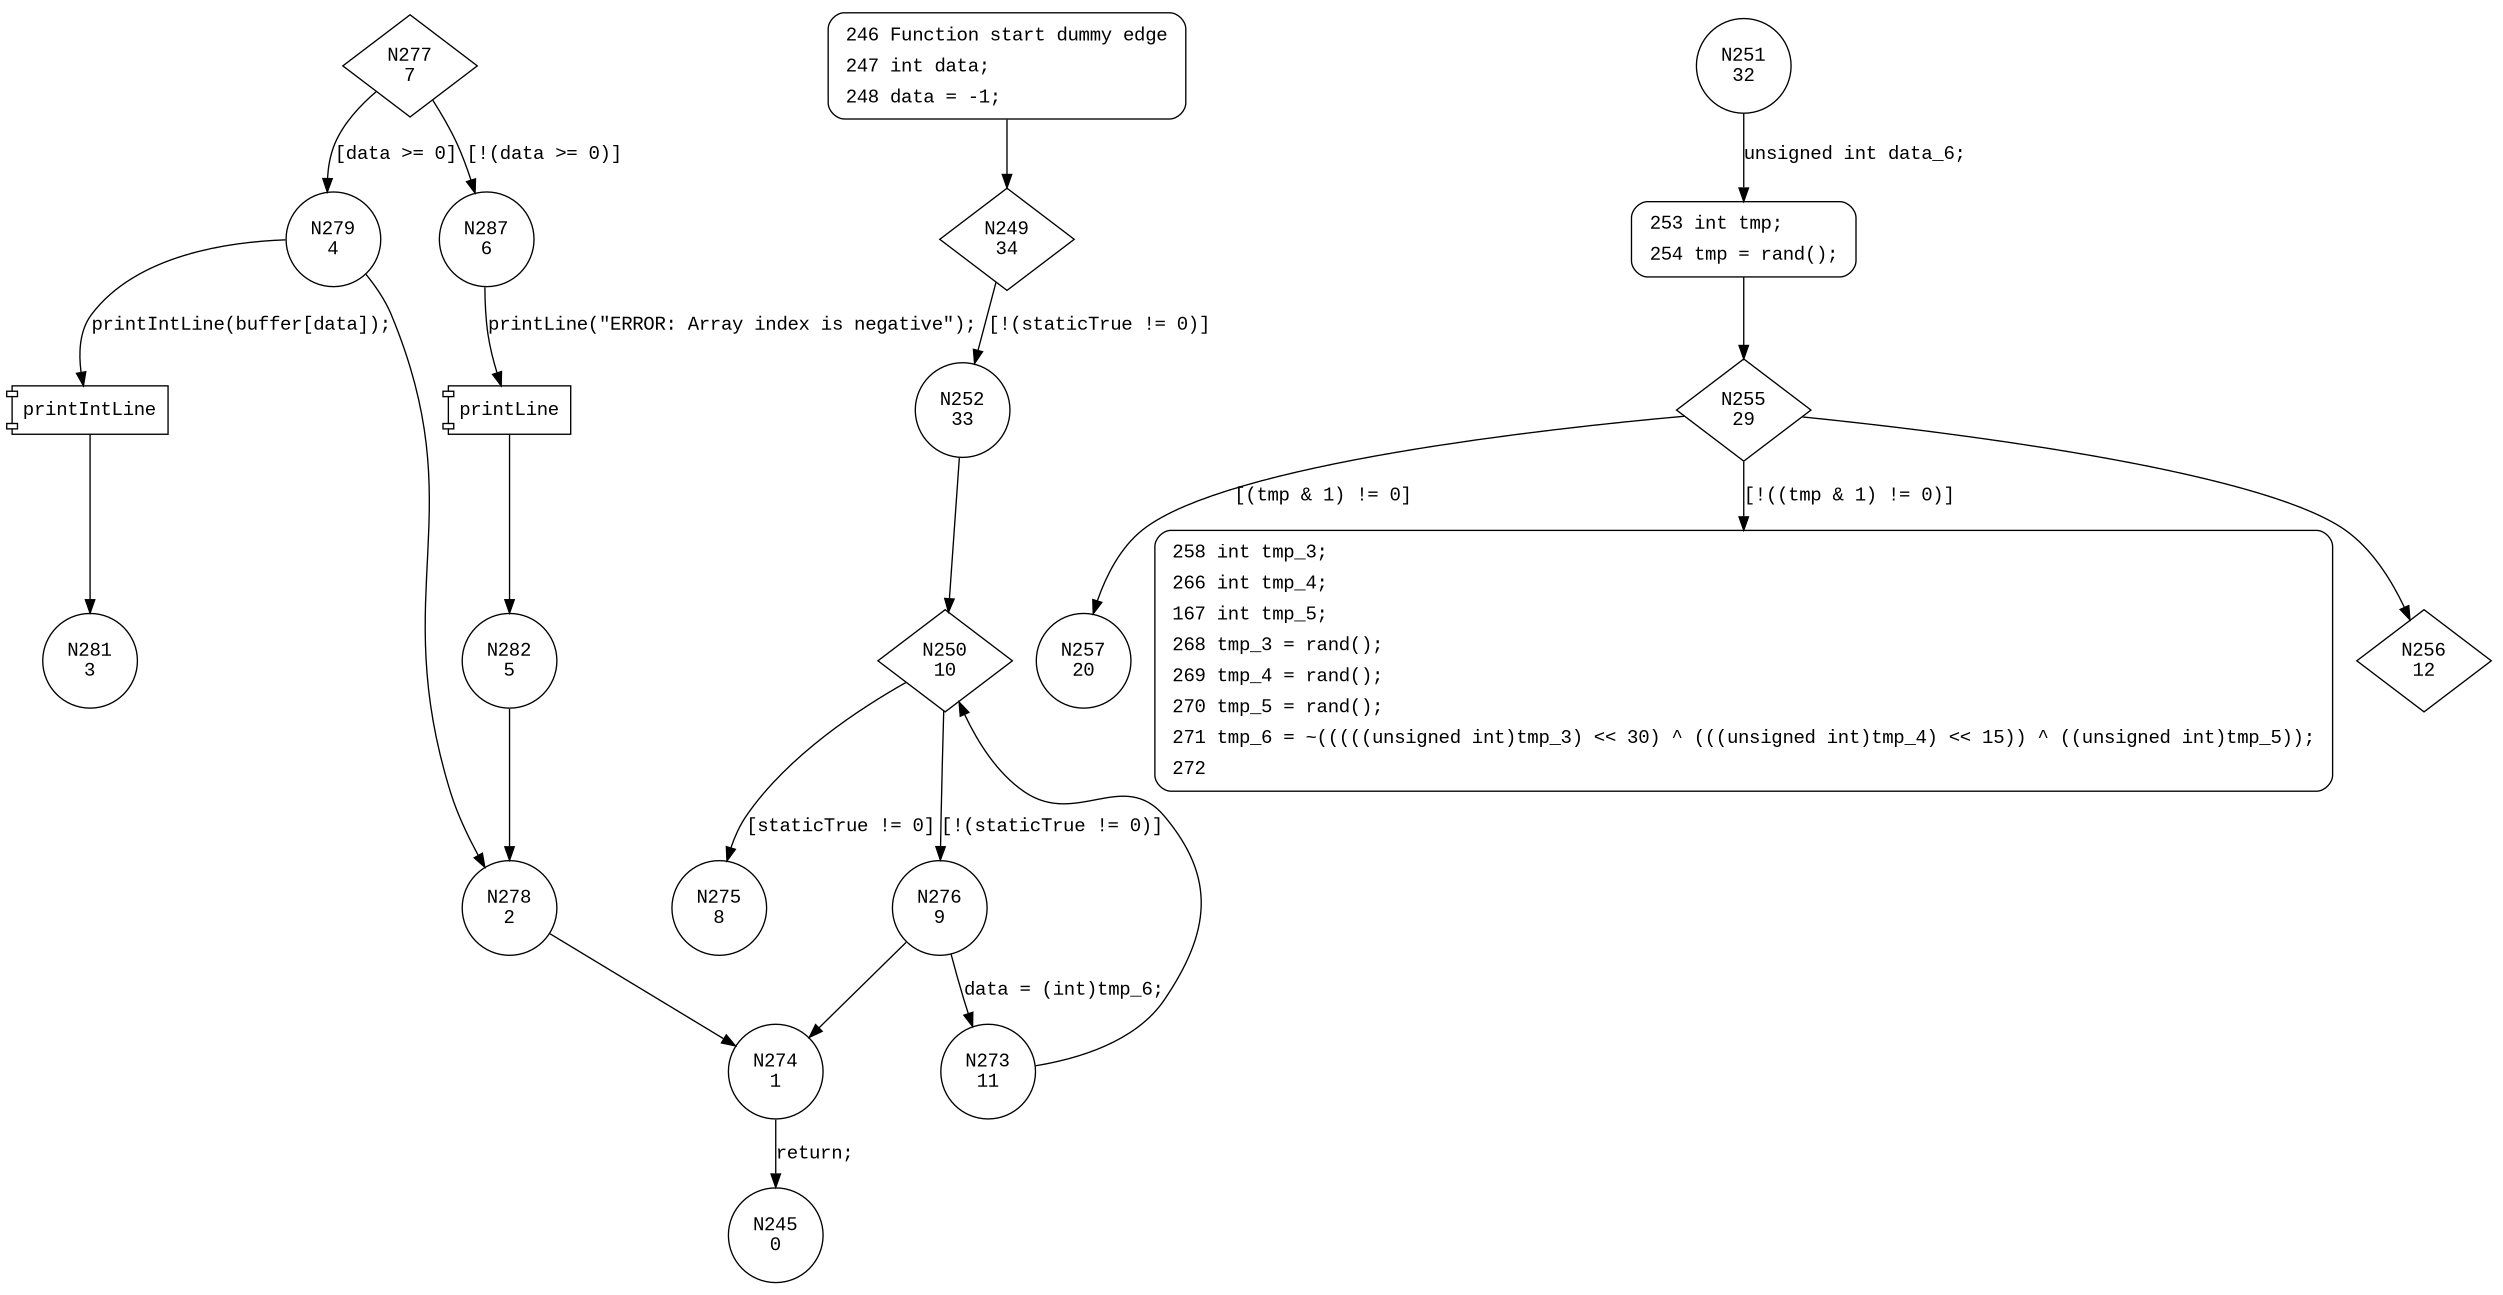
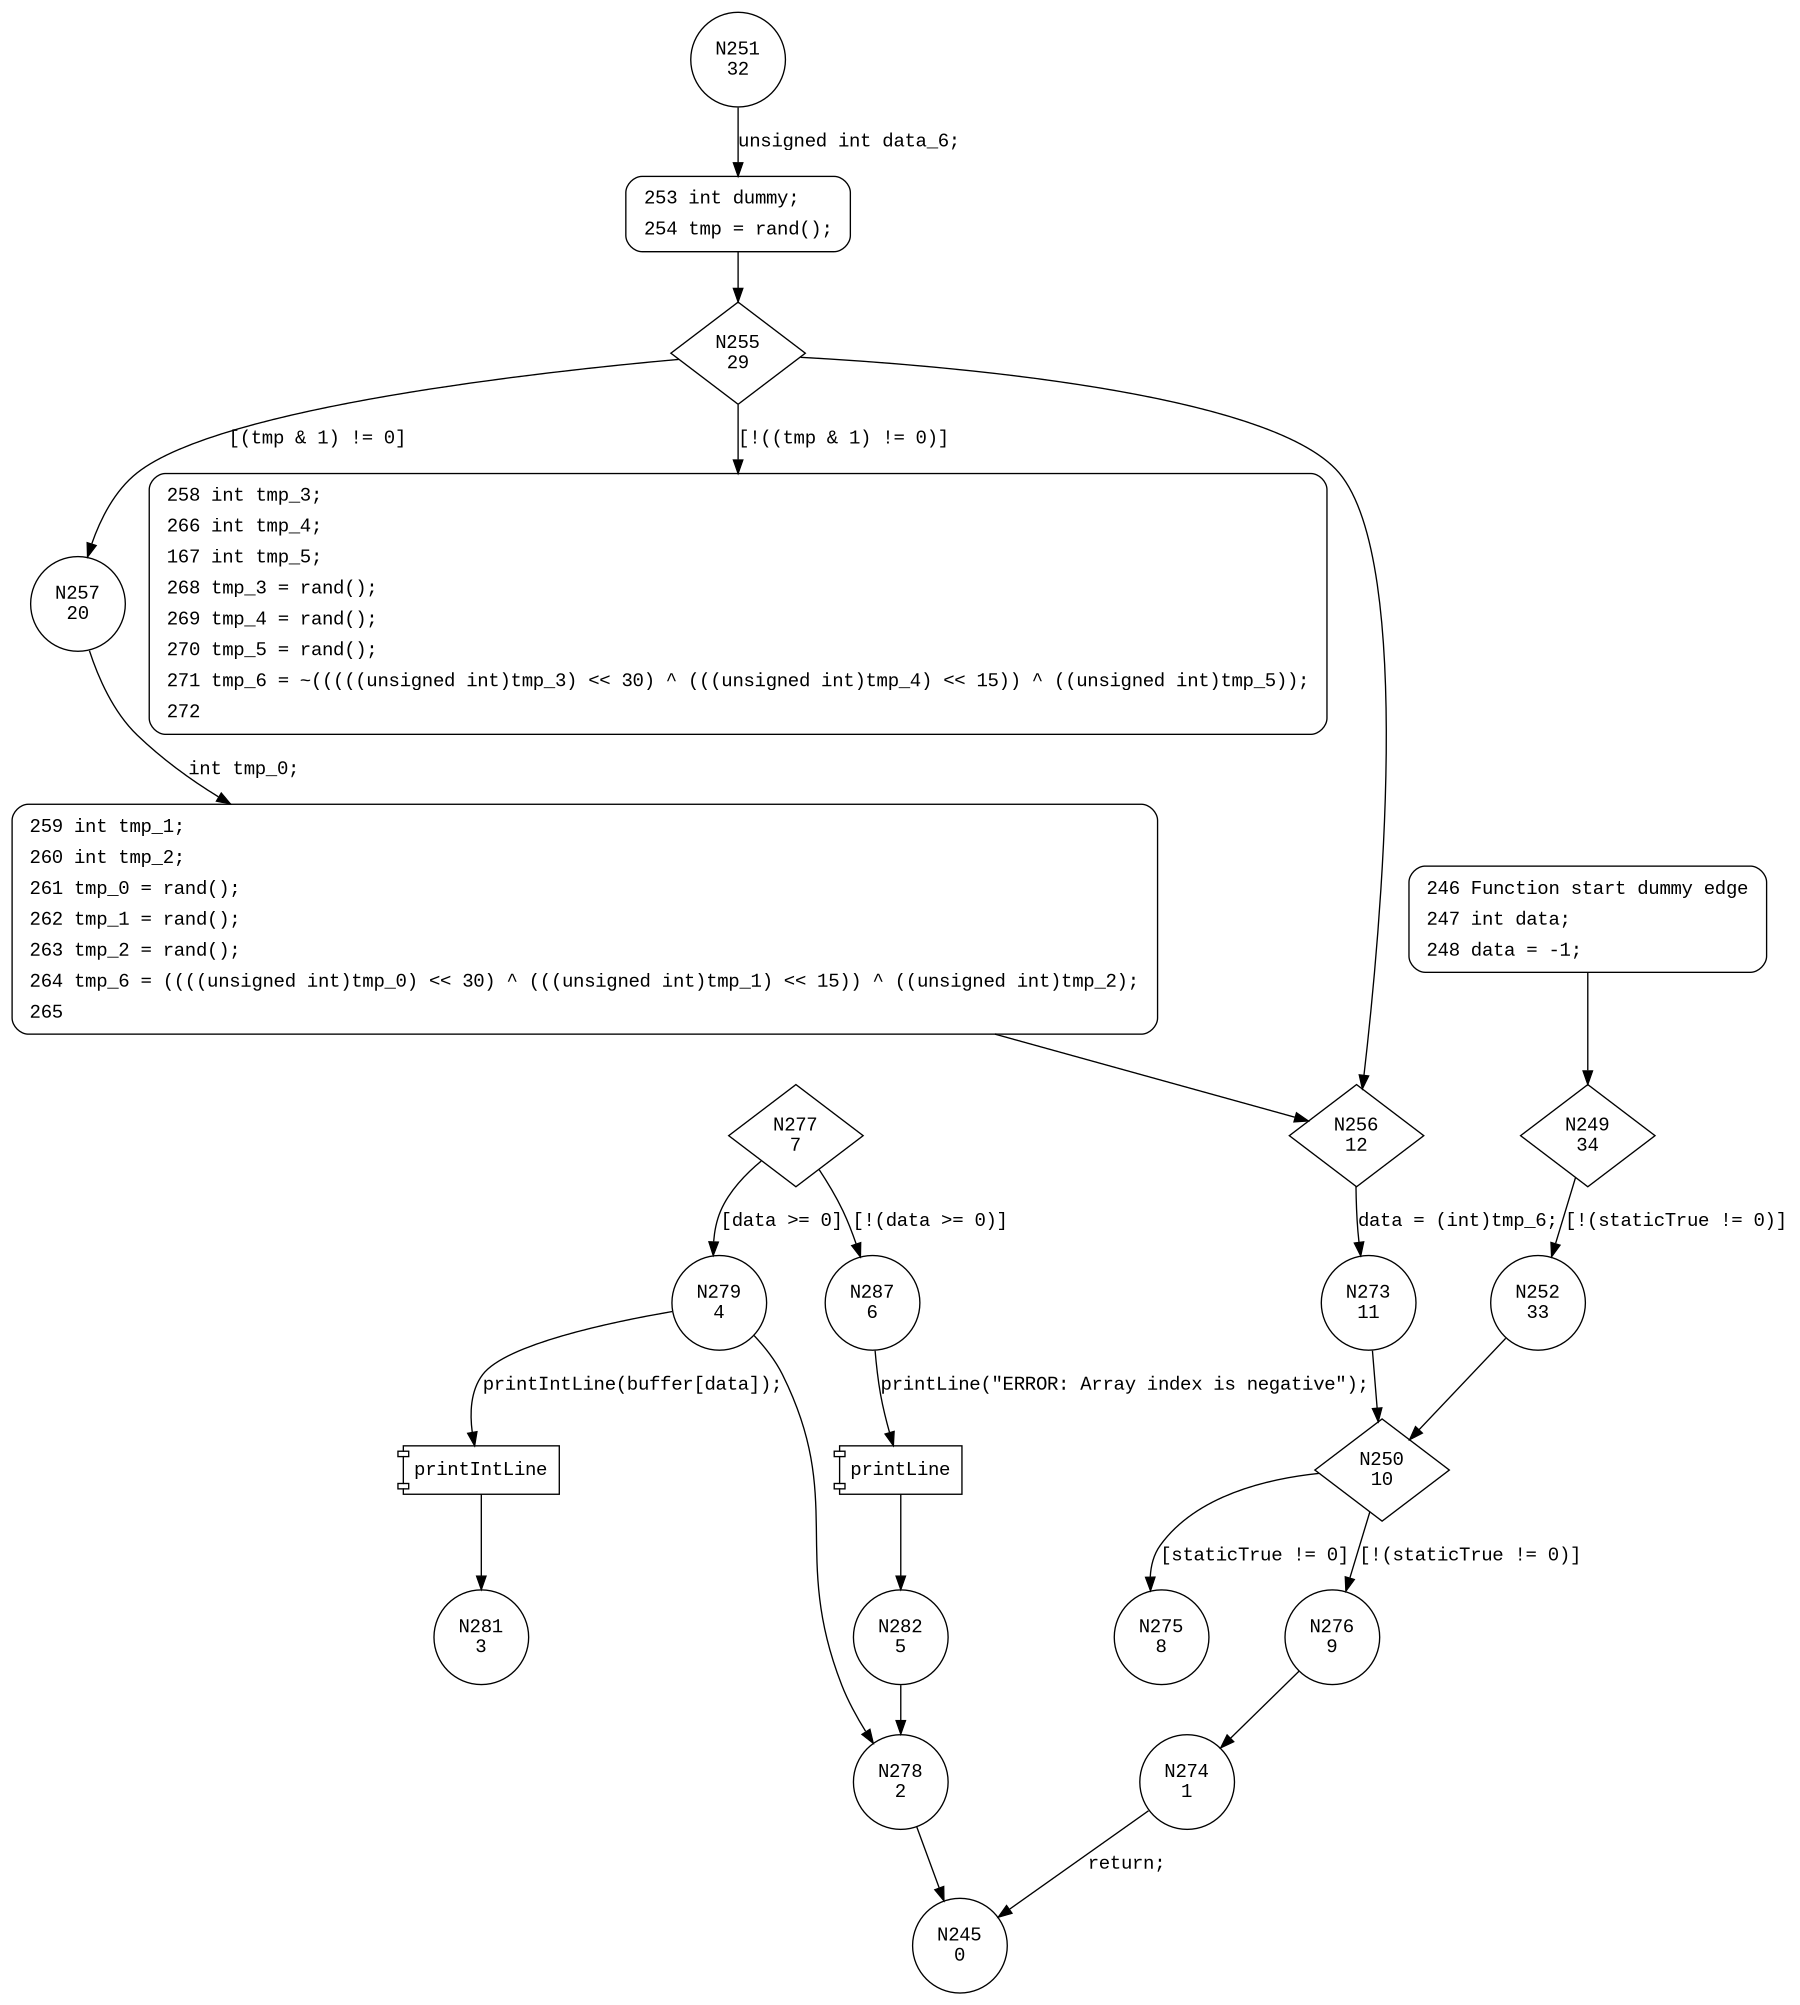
node "253": text "int tmp;" -> "int dummy;"
node "259": added
edge "N276 9" -> "N273 11": now "N256 12" -> "N273 11"
edge "N278 2" -> "N274 1": now "N278 2" -> "N245 0"
